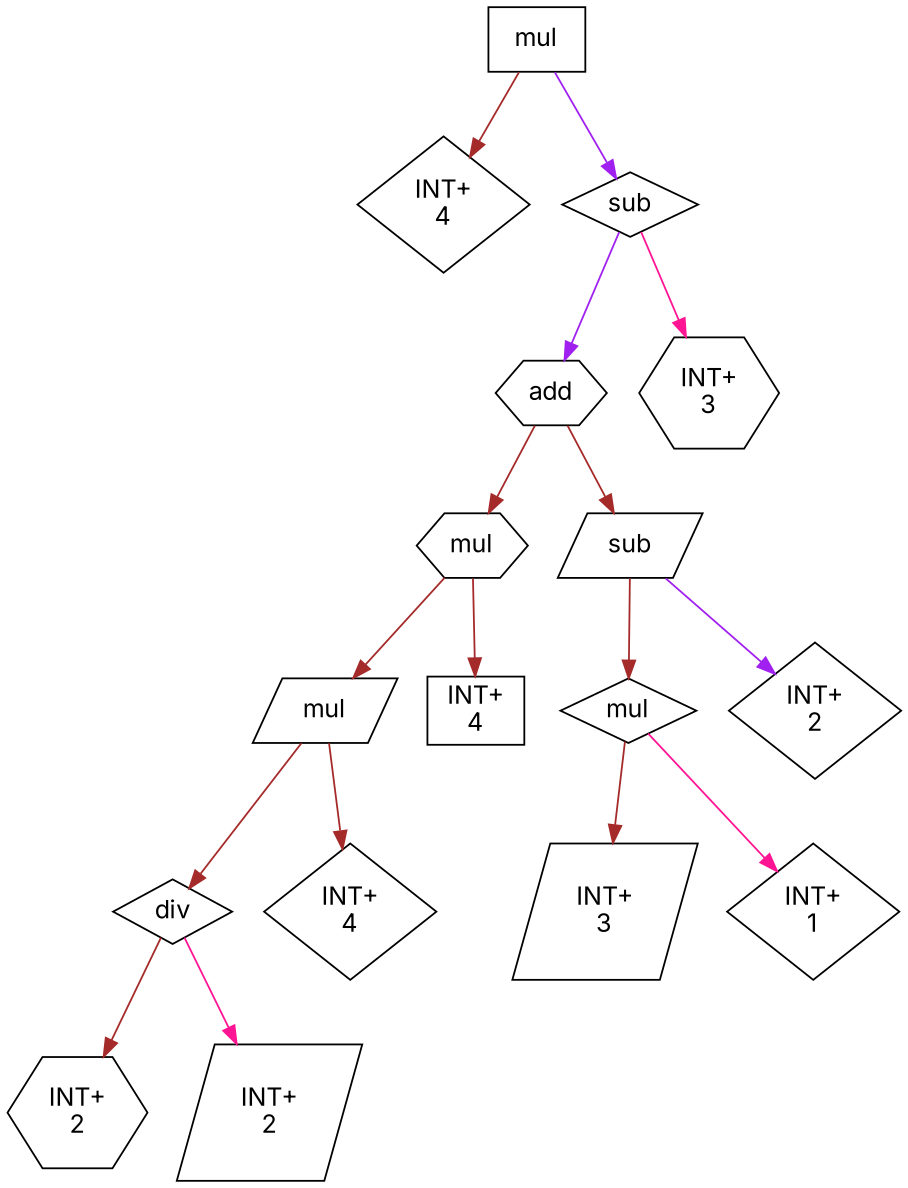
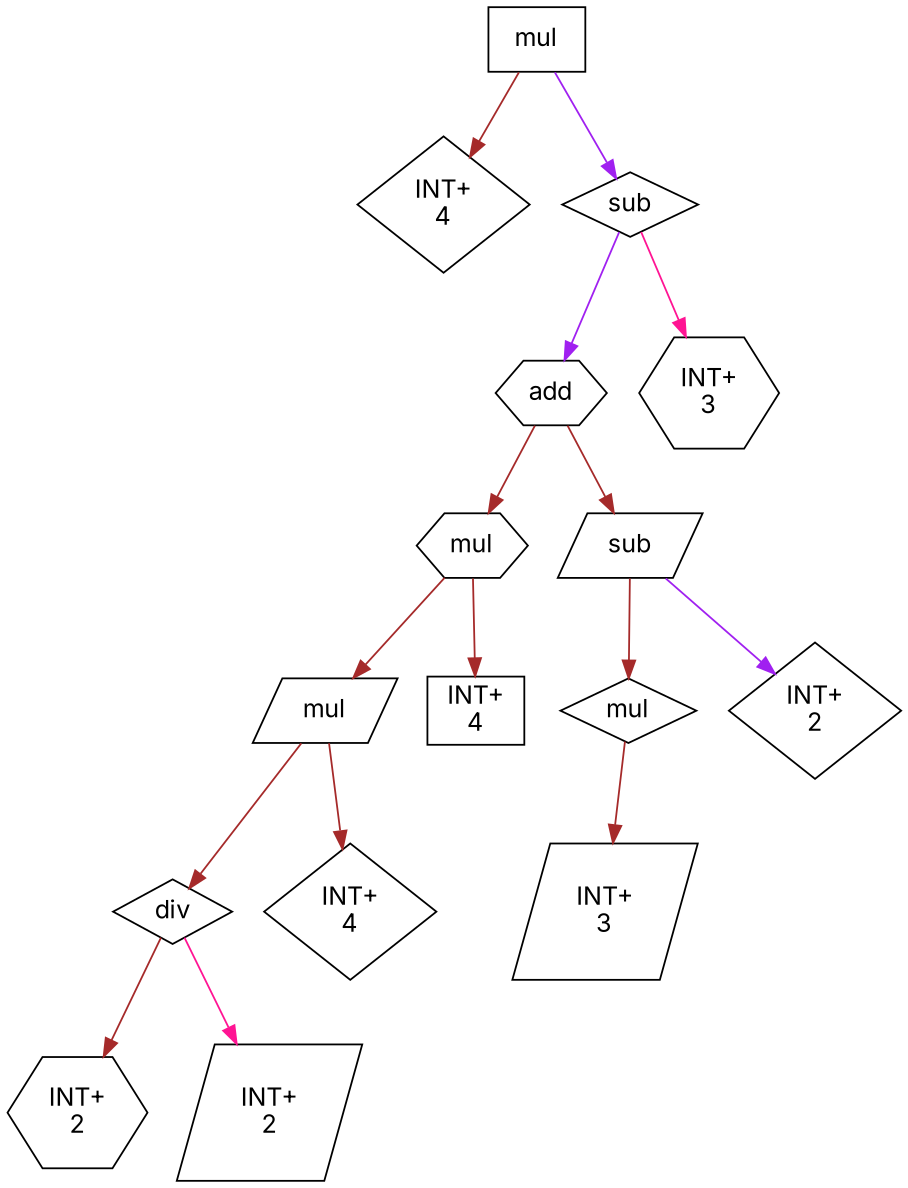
node "INT+ 1": removed
